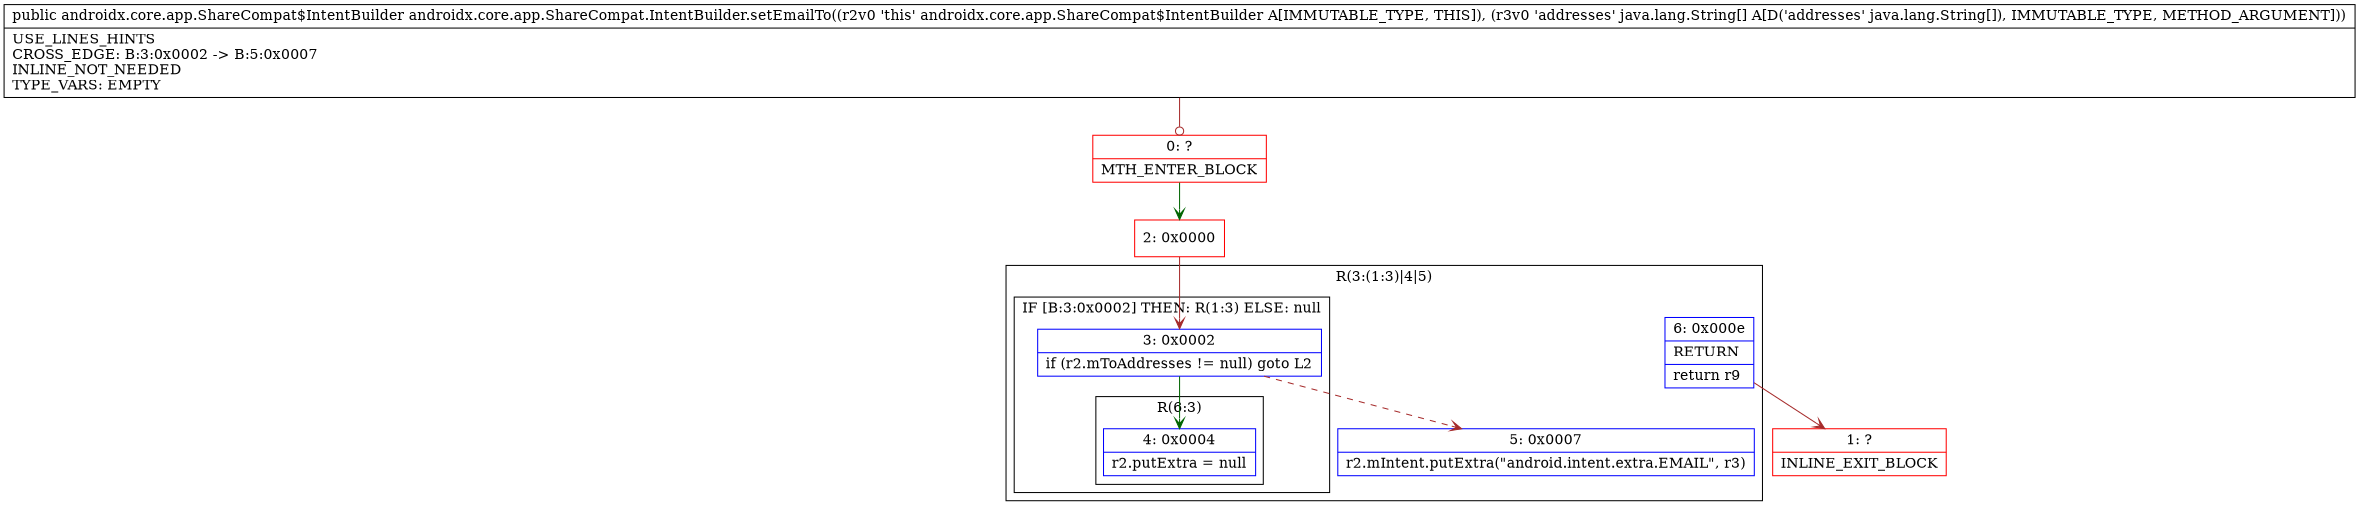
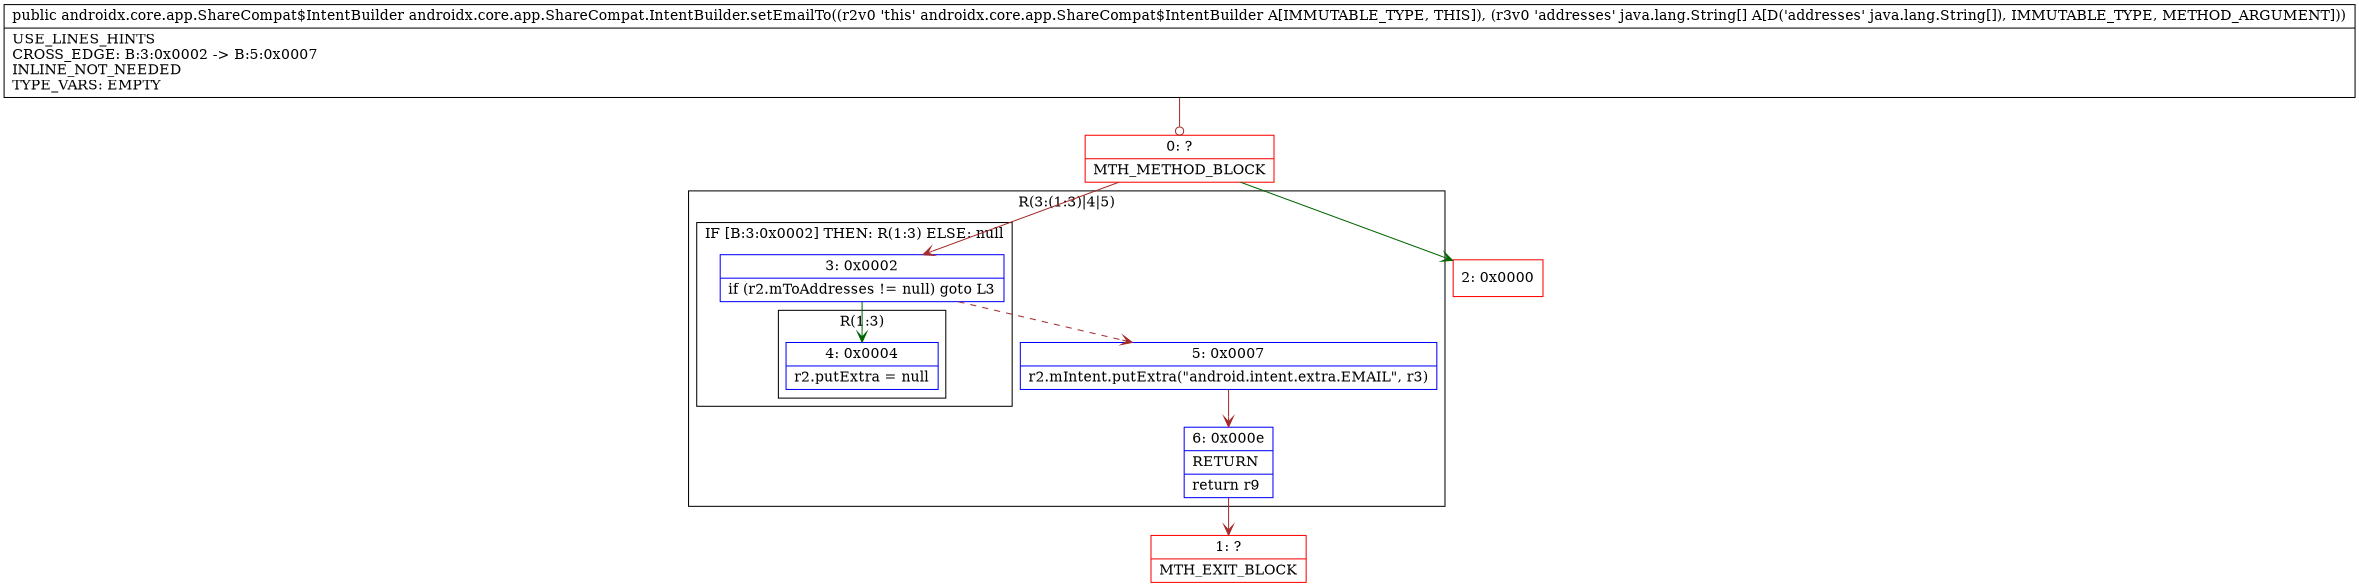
node "0: ?": text "MTH_ENTER_BLOCK" -> "MTH_METHOD_BLOCK"
edge "2: 0x0000" -> "3: 0x0002": now "0: ?" -> "3: 0x0002"
node "3: 0x0002": text "if (r2.mToAddresses != null) goto L2" -> "if (r2.mToAddresses != null) goto L3"
edge "5: 0x0007" -> "6: 0x000e": added
cluster "R(6:3)": label "R(6:3)" -> "R(1:3)"
node "1: ?": text "INLINE_EXIT_BLOCK" -> "MTH_EXIT_BLOCK"
